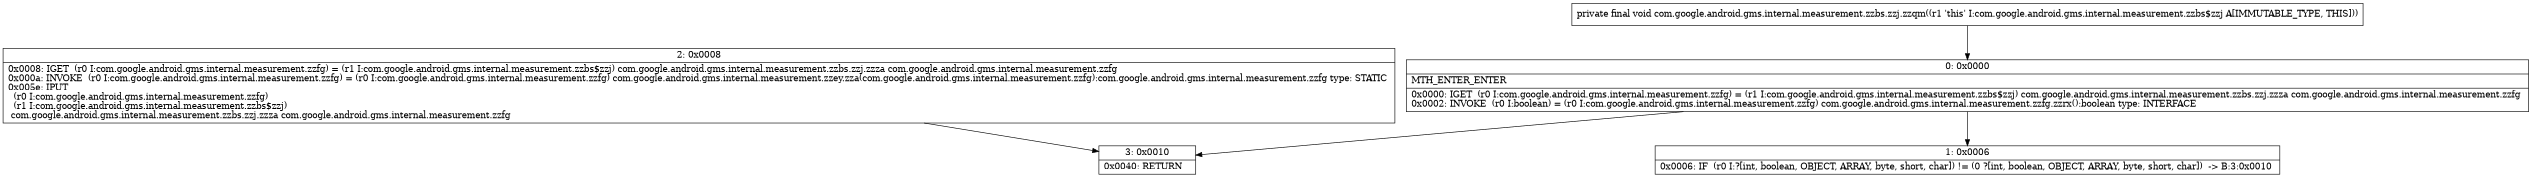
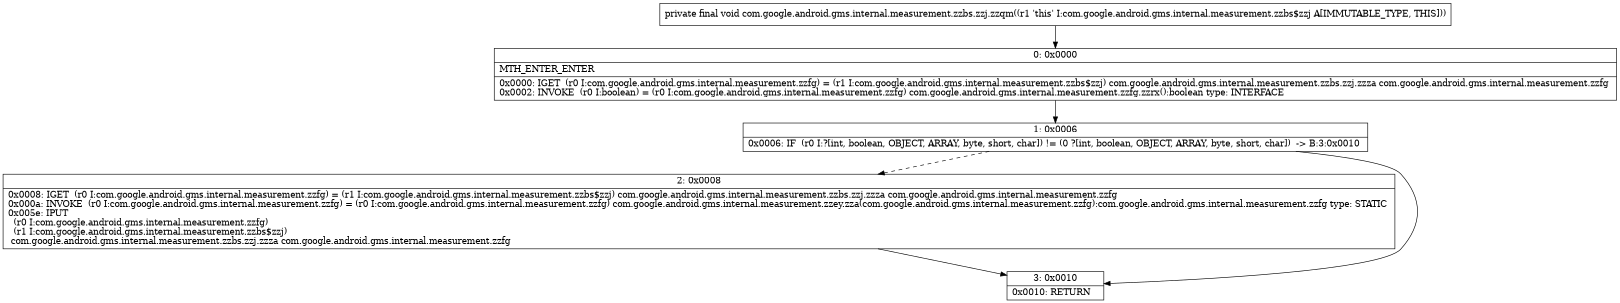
edge "0: 0x0000" -> "3: 0x0010": now "1: 0x0006" -> "3: 0x0010"
edge "1: 0x0006" -> "2: 0x0008": added
node "3: 0x0010": text "0x0040: RETURN" -> "0x0010: RETURN"
